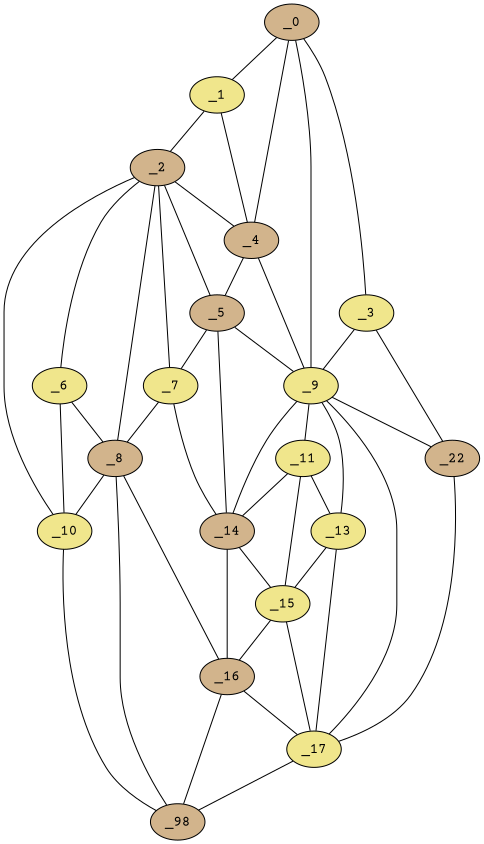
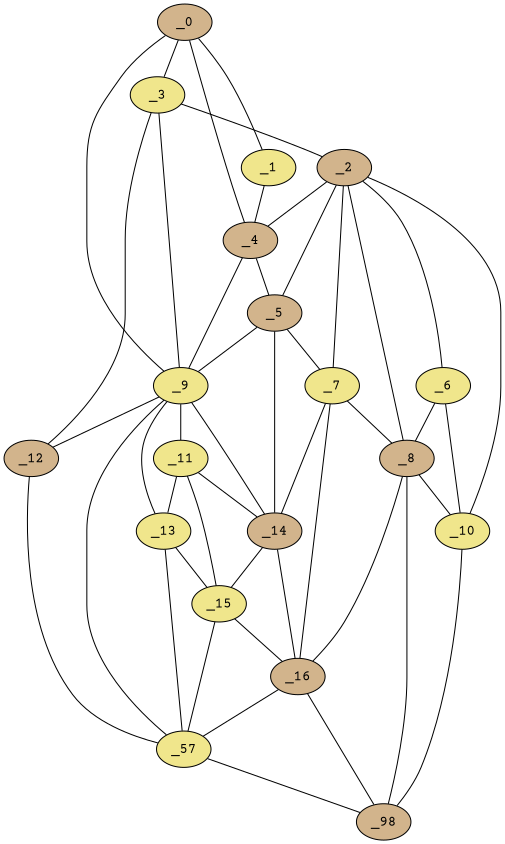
edge "_1" -- "_2": now "_3" -- "_2"
node "_22": label "_22" -> "_12"
edge "_7" -- "_16": added
node "_17": label "_17" -> "_57"
